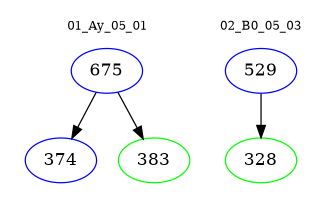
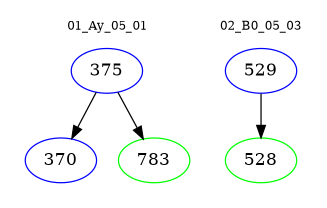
node "675": label "675" -> "375"
node "374": label "374" -> "370"
node "383": label "383" -> "783"
node "328": label "328" -> "528"
